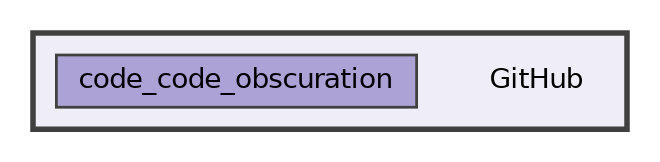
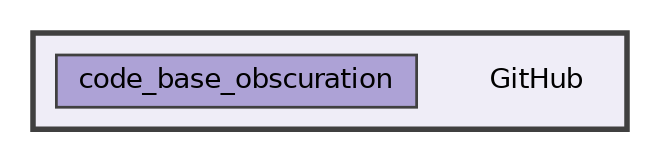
node "code_code_obscuration": label "code_code_obscuration" -> "code_base_obscuration"
